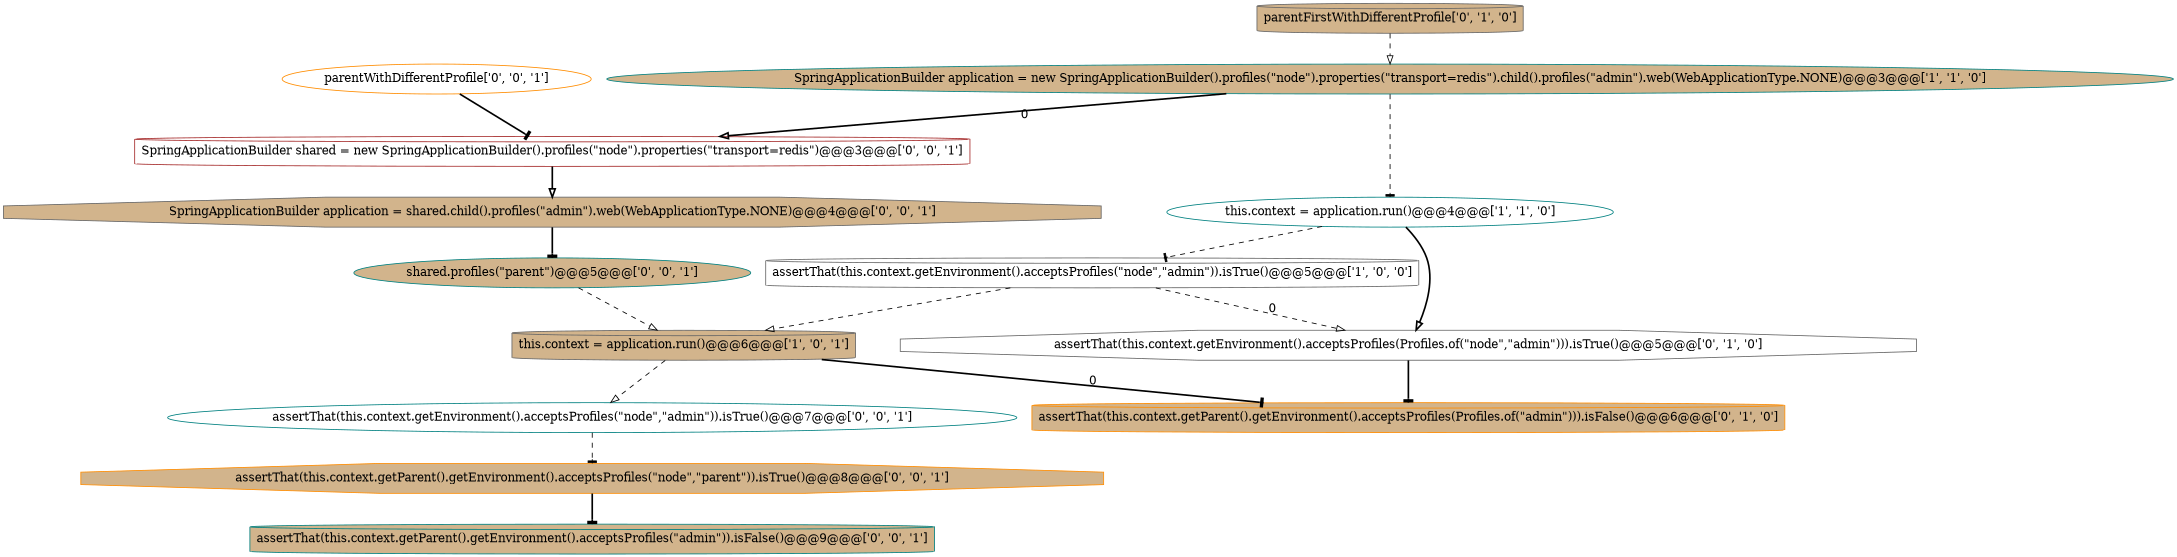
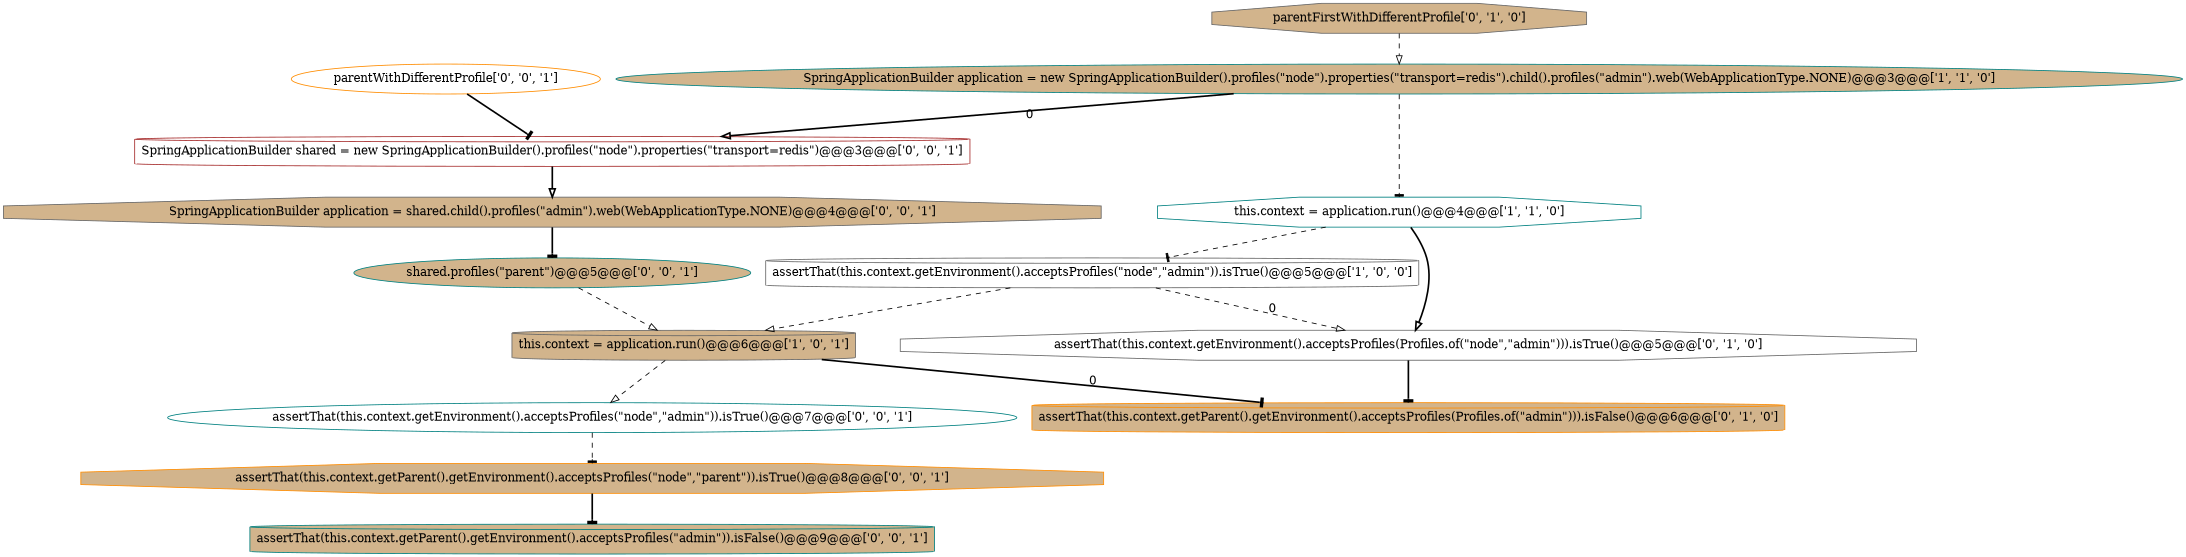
node "parentFirstWithDifferentProfile['0', '1', '0']": shape cylinder -> octagon
node "this.context = application.run()@@@4@@@['1', '1', '0']": shape ellipse -> octagon
